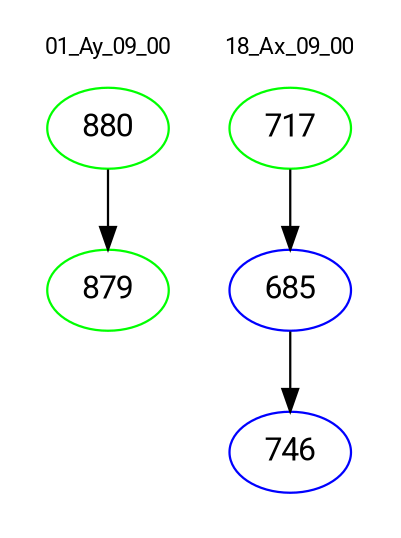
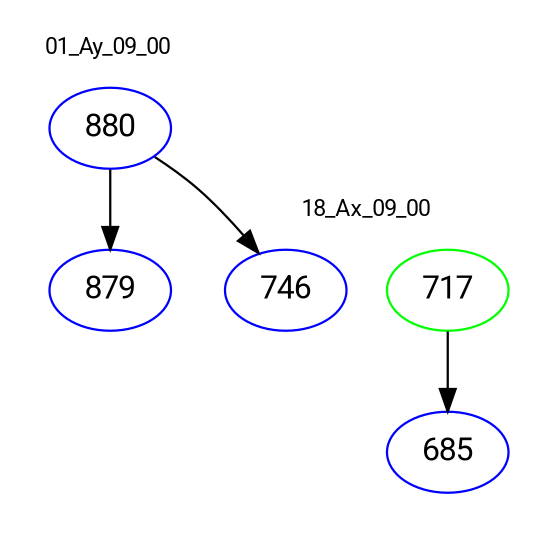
node "880": color green -> blue
node "879": color green -> blue
edge "685" -> "746": now "880" -> "746"
